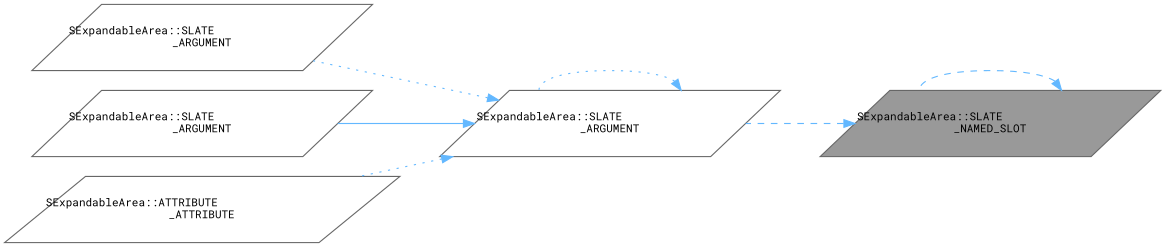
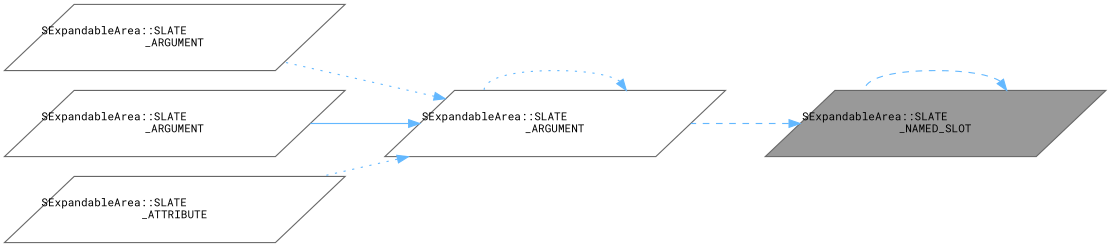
node "SExpandableArea::ATTRIBUTE _ATTRIBUTE": label "SExpandableArea::ATTRIBUTE _ATTRIBUTE" -> "SExpandableArea::SLATE _ATTRIBUTE"
